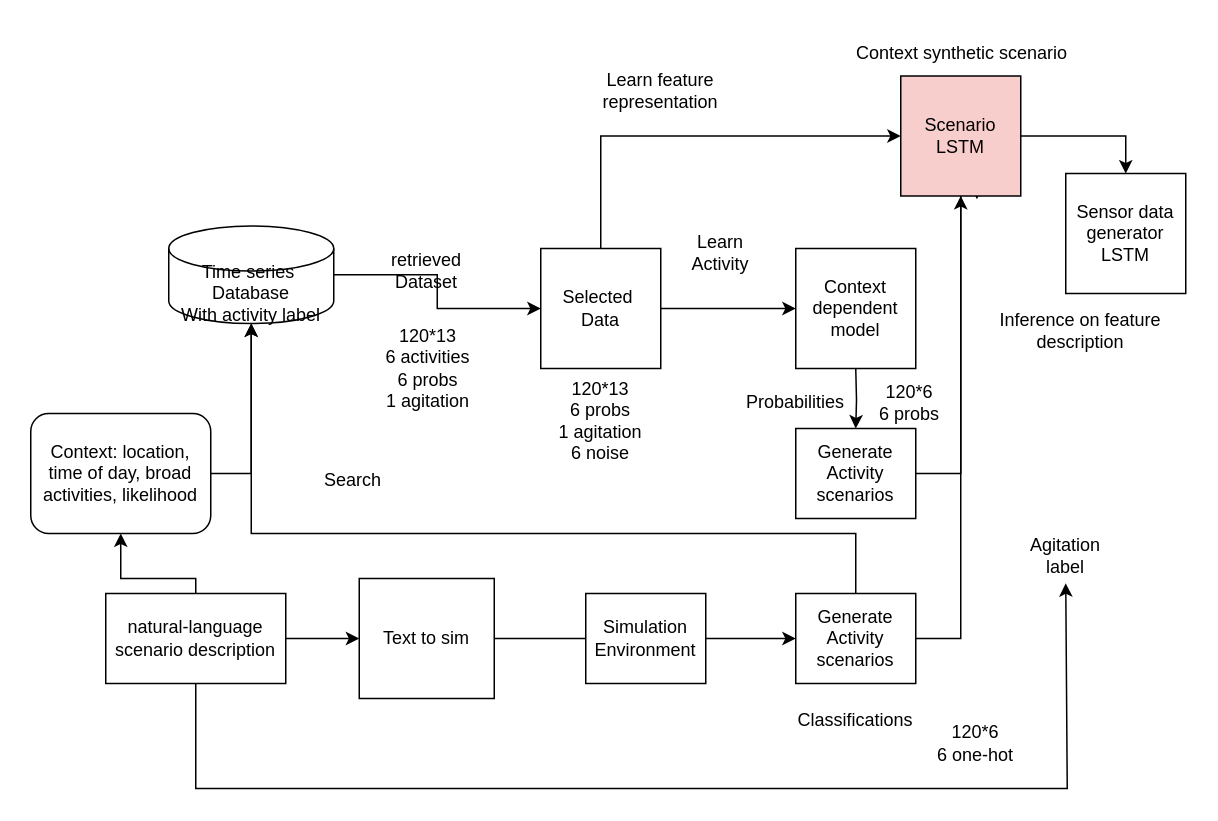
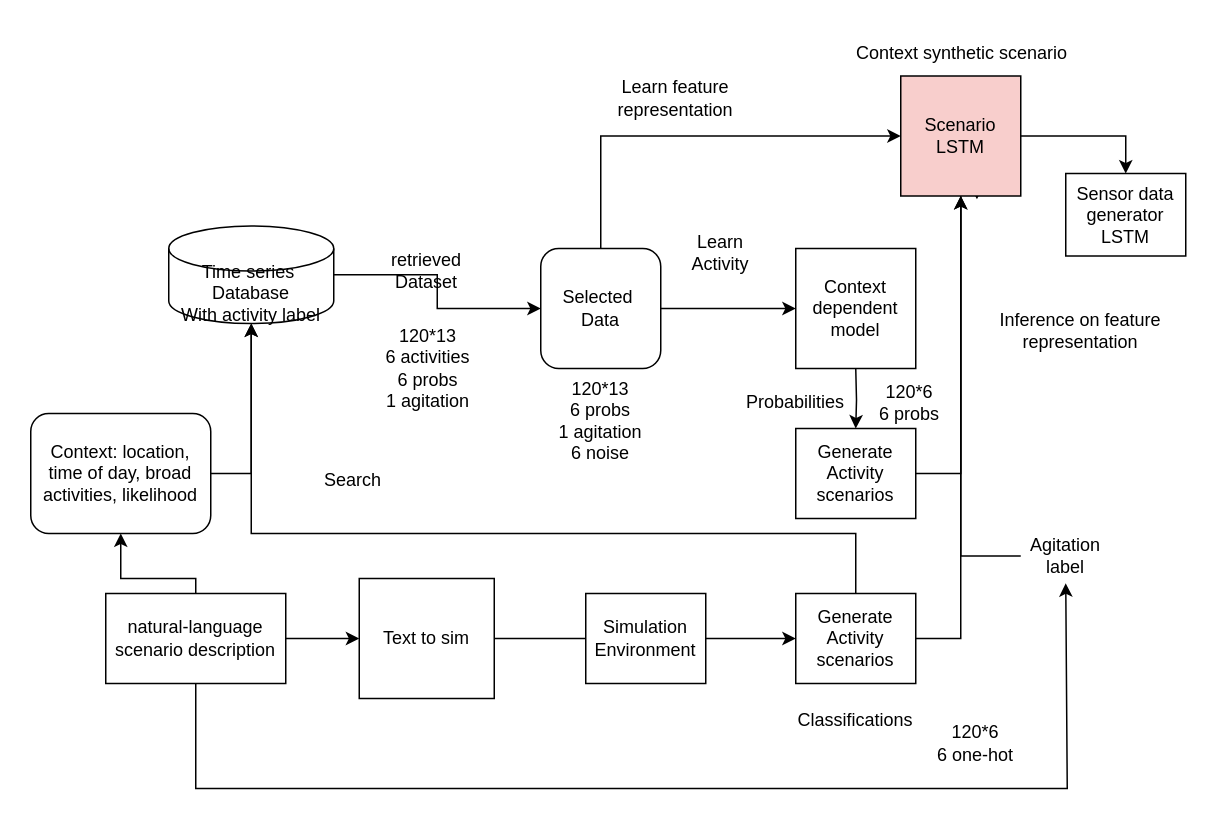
node "Learn feature representation": moved (661, 91) -> (676, 98)
node "Sensor data generator LSTM": size 120x120 -> 120x83
node "Selected Data": shape rectangle -> rounded rectangle
node "Inference on feature description": label "Inference on feature description" -> "Inference on feature representation"
edge "Agitation label" -> "Scenario LSTM": added
